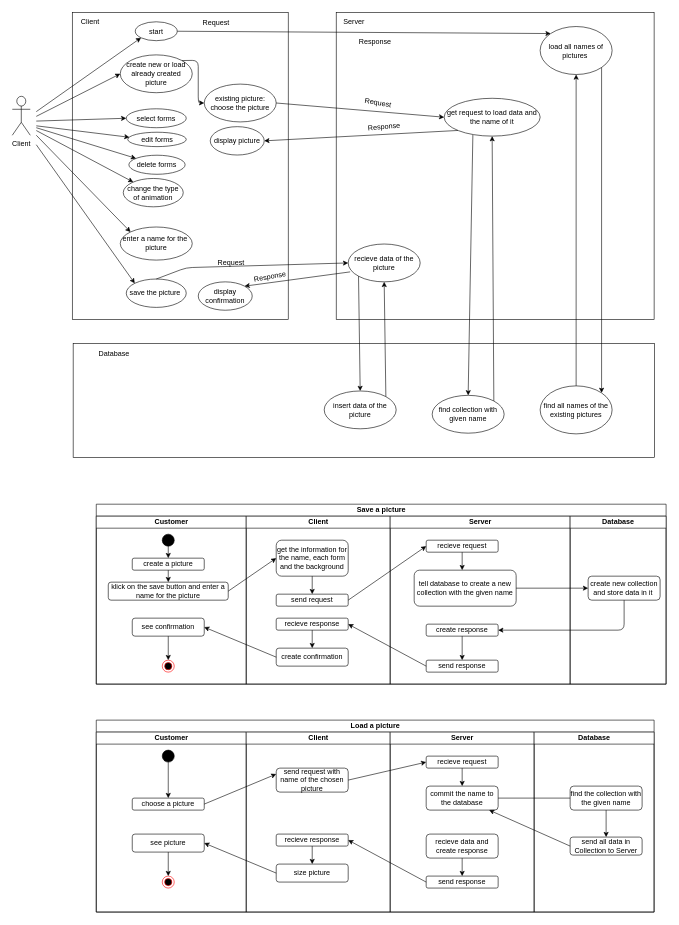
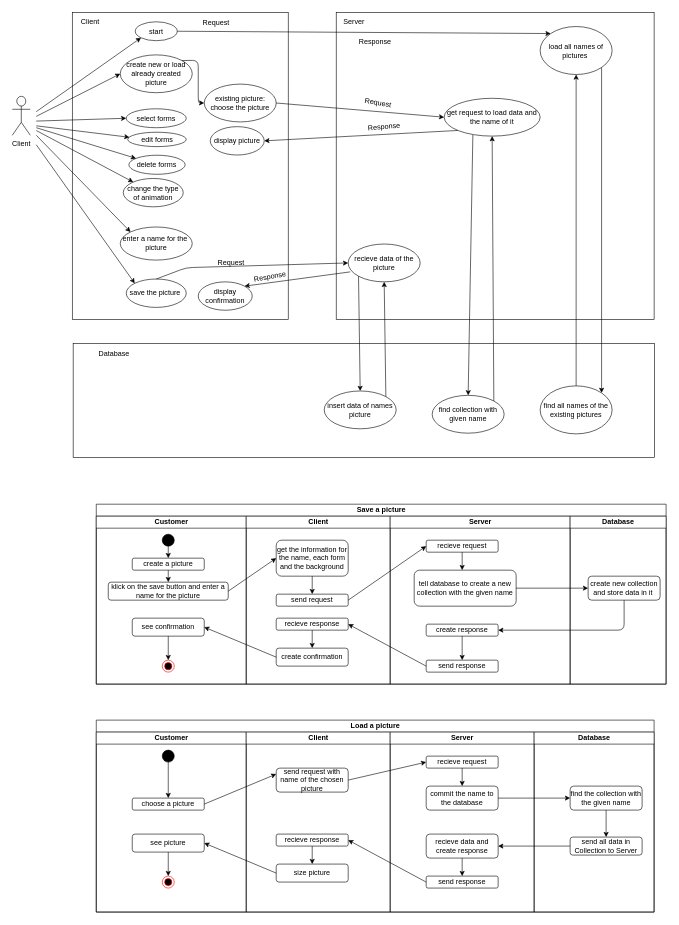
node "insert data of the picture": label "insert data of the picture" -> "insert data of names picture"
edge "commit the name to the database" -- "find the collection with the given name": arrowhead none -> classic
edge "send all data in Collection to Server" -> "commit the name to the database": now "send all data in Collection to Server" -> "recieve data and create response"
